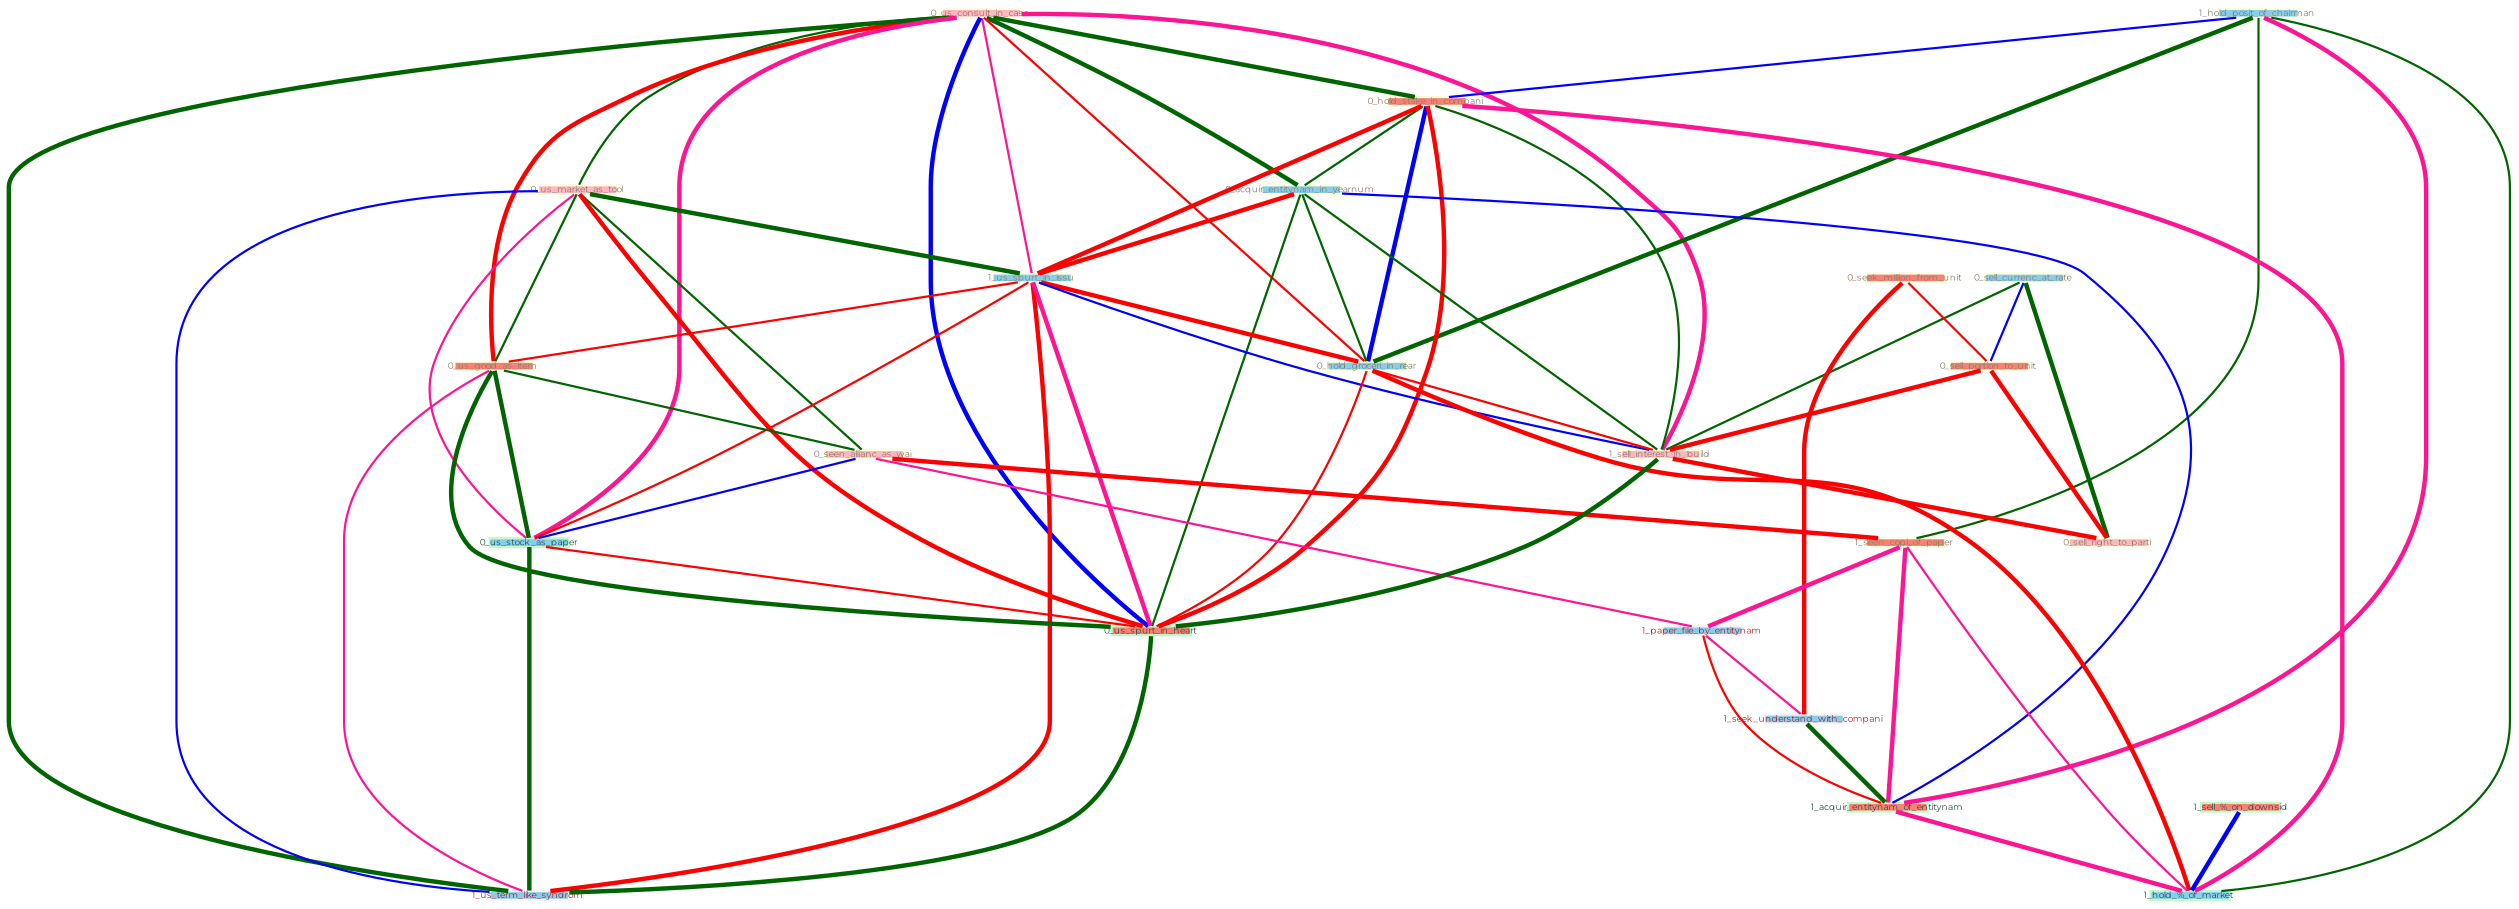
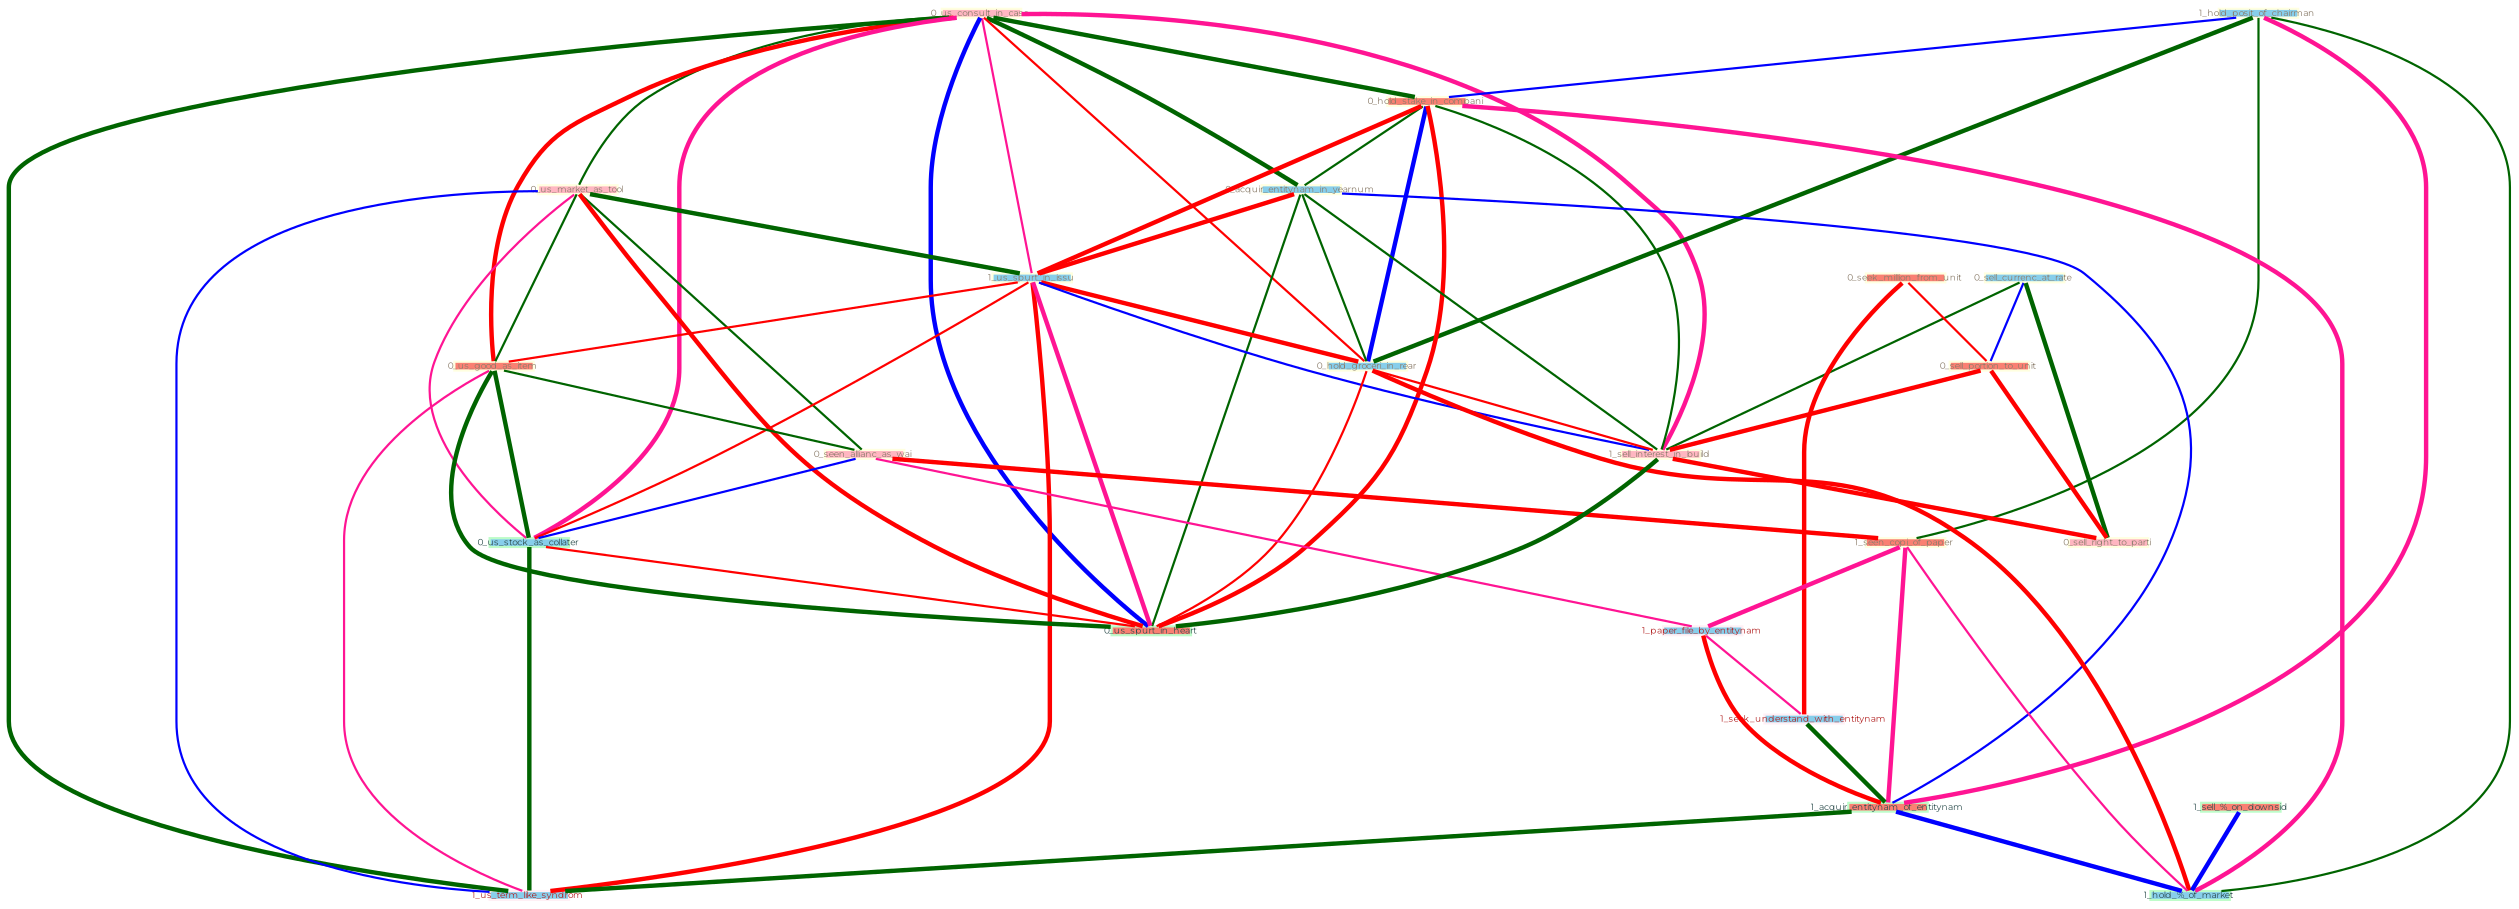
node "0_us_stock_as_paper": label "0_us_stock_as_paper" -> "0_us_stock_as_collater"
node "1_seek_understand_with_compani": label "1_seek_understand_with_compani" -> "1_seek_understand_with_entitynam"
edge "1_paper_file_by_entitynam" -- "1_acquir_entitynam_of_entitynam": style solid -> bold
edge "1_acquir_entitynam_of_entitynam" -- "1_hold_%_of_market": color deeppink -> blue
edge "0_us_spurt_in_heart" -- "1_us_term_like_syndrom": now "1_acquir_entitynam_of_entitynam" -- "1_us_term_like_syndrom"
